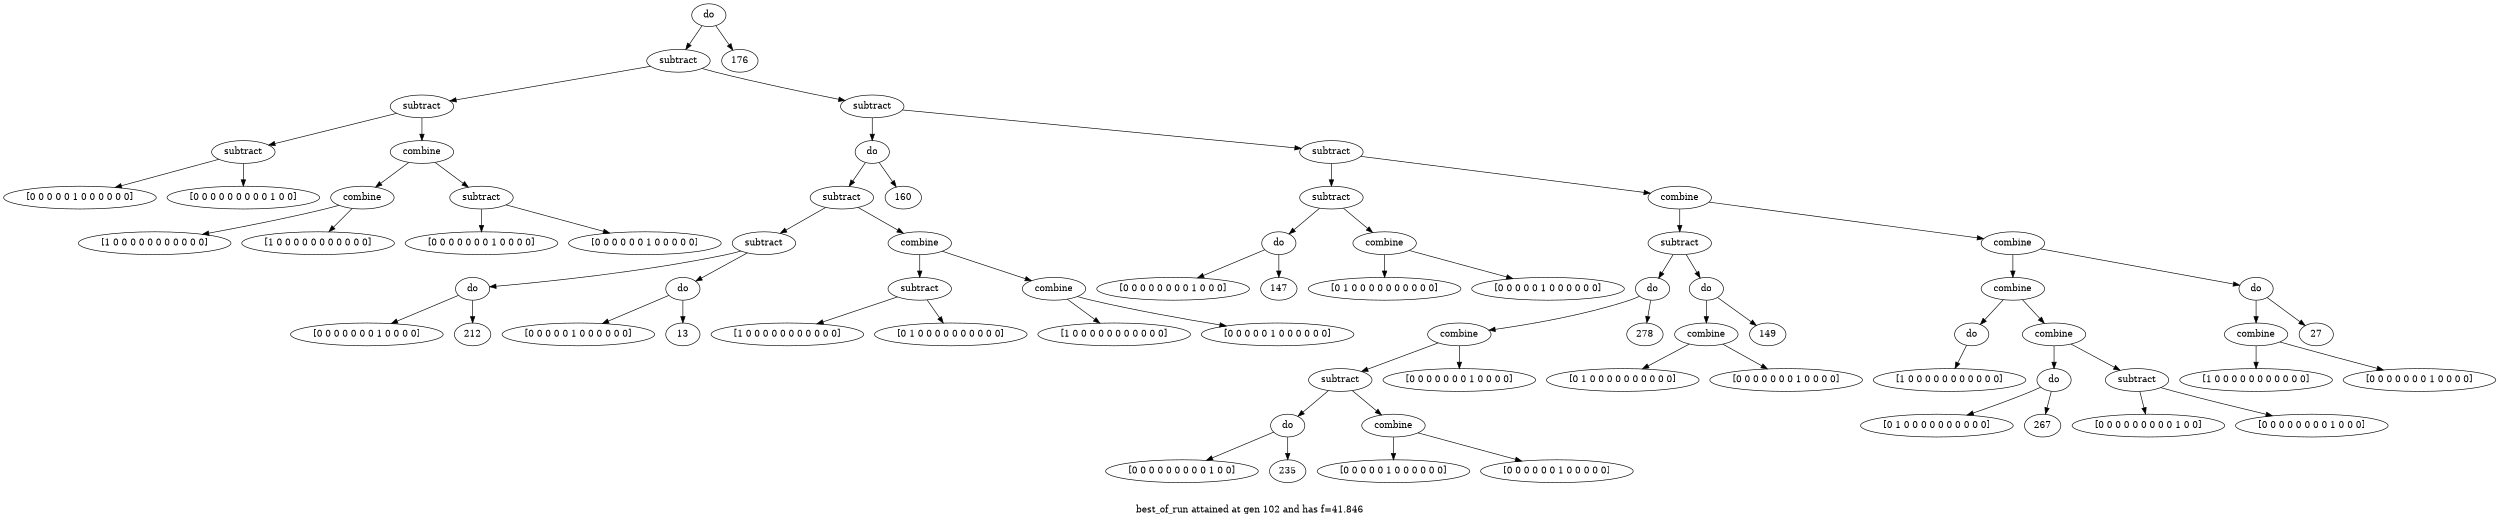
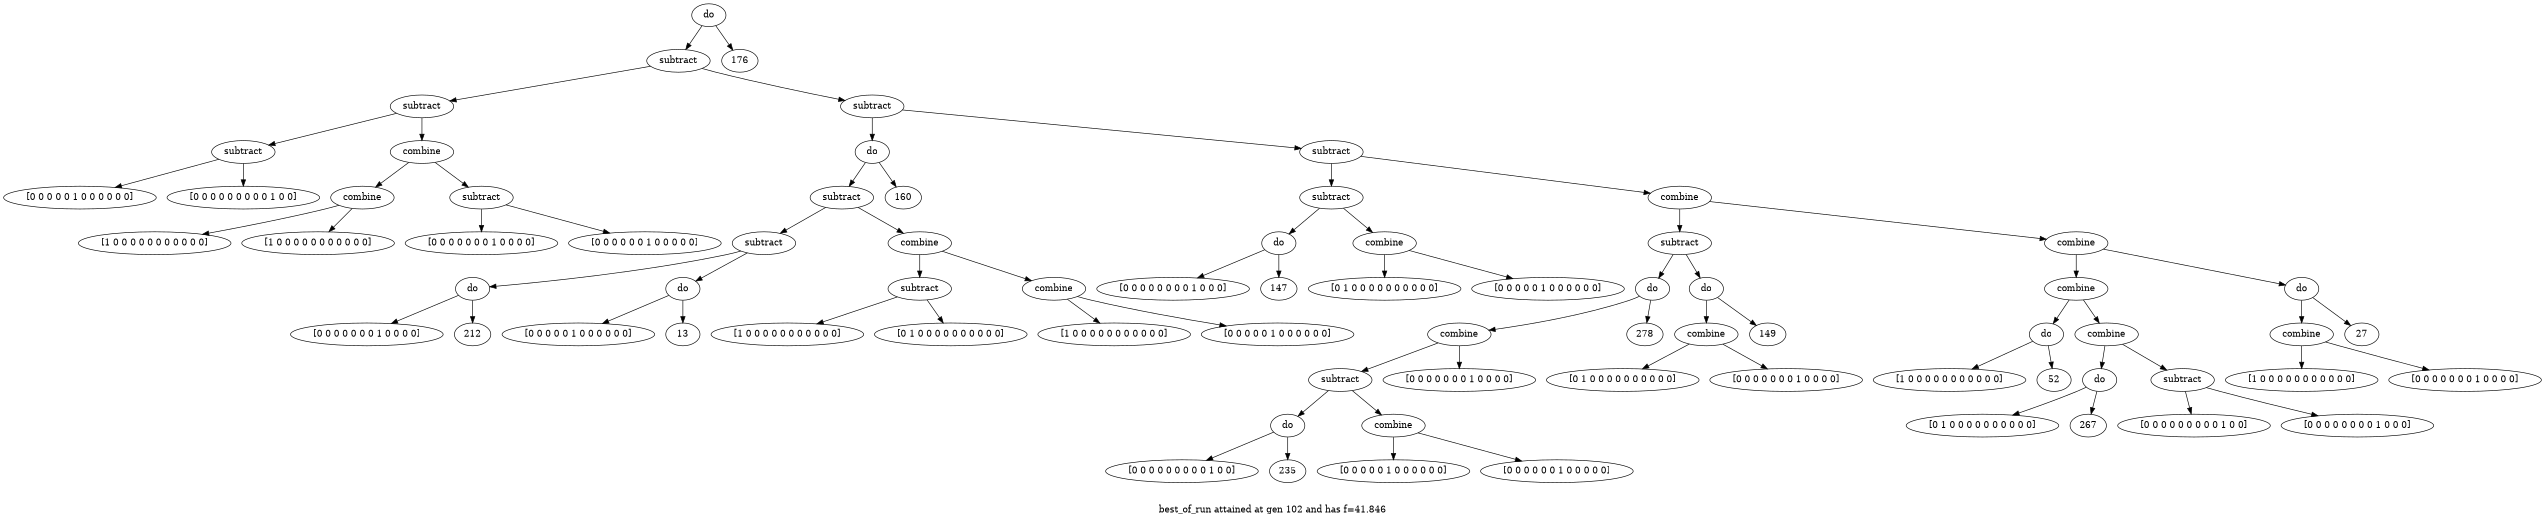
node "52": added
